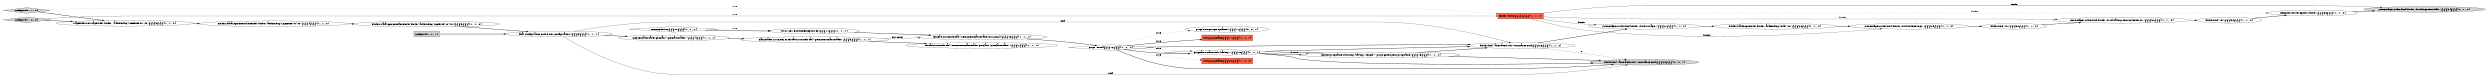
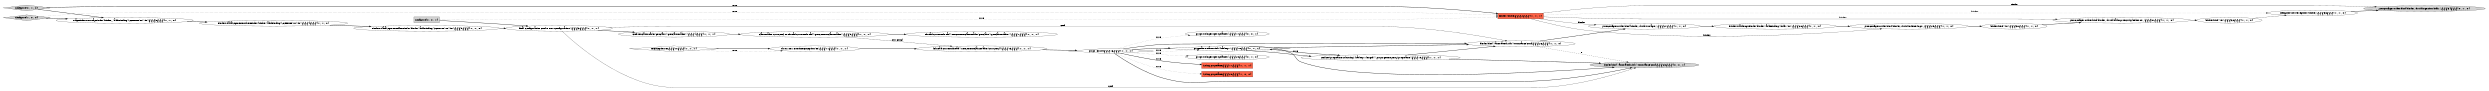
edge "configure['0', '1', '0']" -> "Binder binder@@@2@@@['1', '1', '1']": style dotted -> bold
edge "configure['1', '0', '0']" -> "Binder binder@@@2@@@['1', '1', '1']": style solid -> dotted
edge "binder.bind().in()@@@32@@@['1', '1', '0']" -> "LifecycleModule.register(binder,)@@@33@@@['1', '1', '0']": style bold -> solid
edge "configure['0', '0', '1']" -> "Binder binder@@@2@@@['1', '1', '1']": added, label "true"
node "props.stringPropertyNames()@@@20@@@['0', '1', '0']": added
